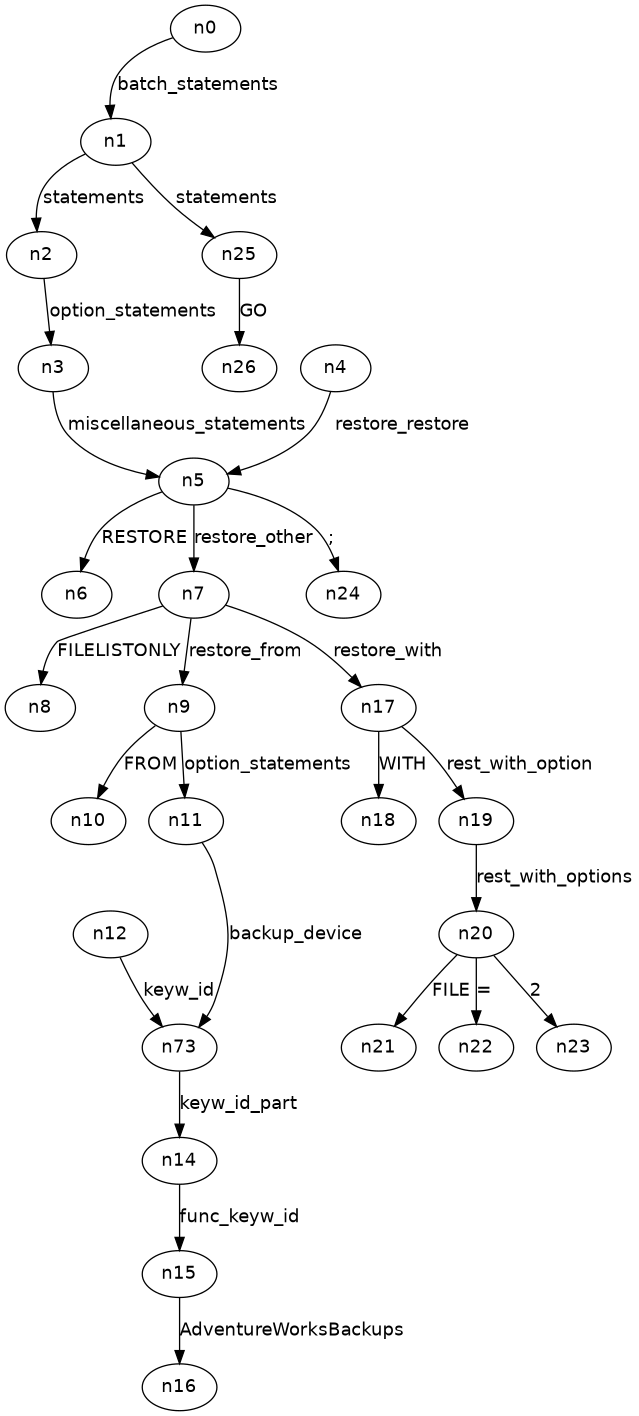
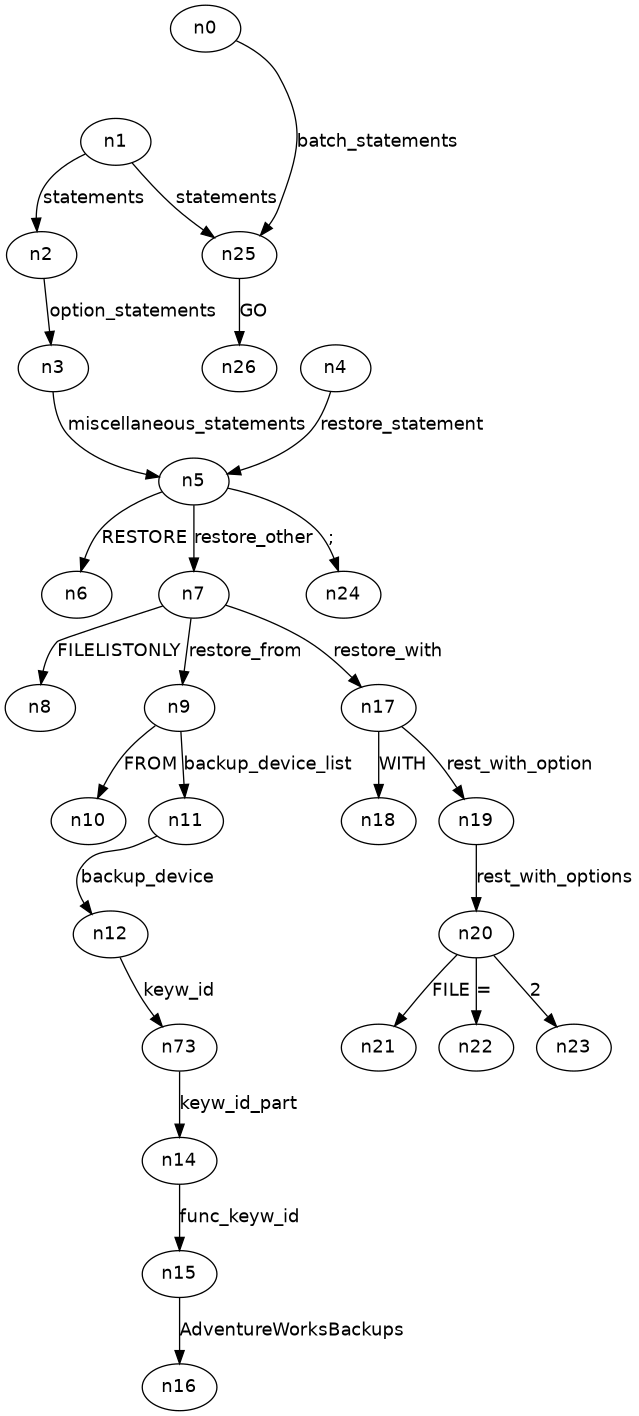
edge "n0" -> "n1": now "n0" -> "n25"
edge "n4" -> "n5": label "restore_restore" -> "restore_statement"
edge "n9" -> "n11": label "option_statements" -> "backup_device_list"
edge "n11" -> "n73": now "n11" -> "n12"
